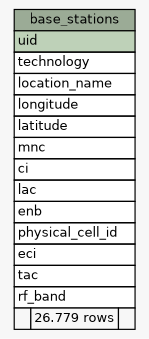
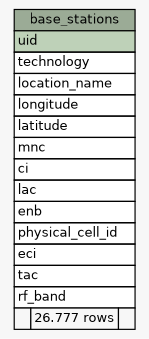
node "base_stations": text "26.779 rows" -> "26.777 rows"
